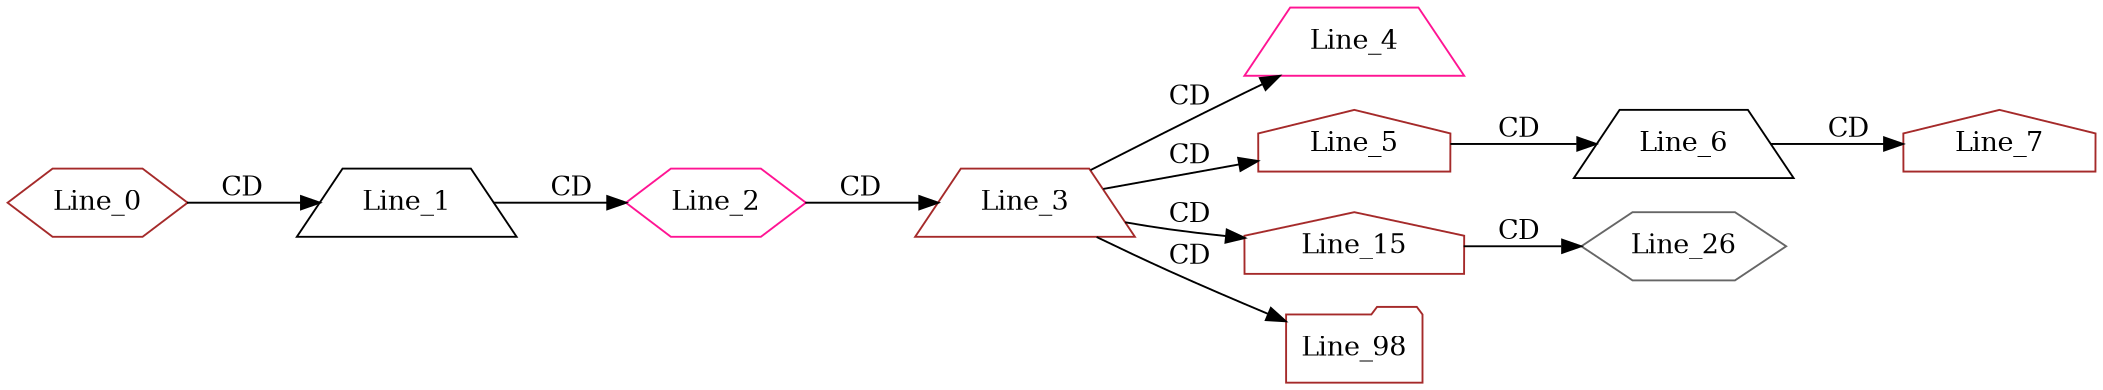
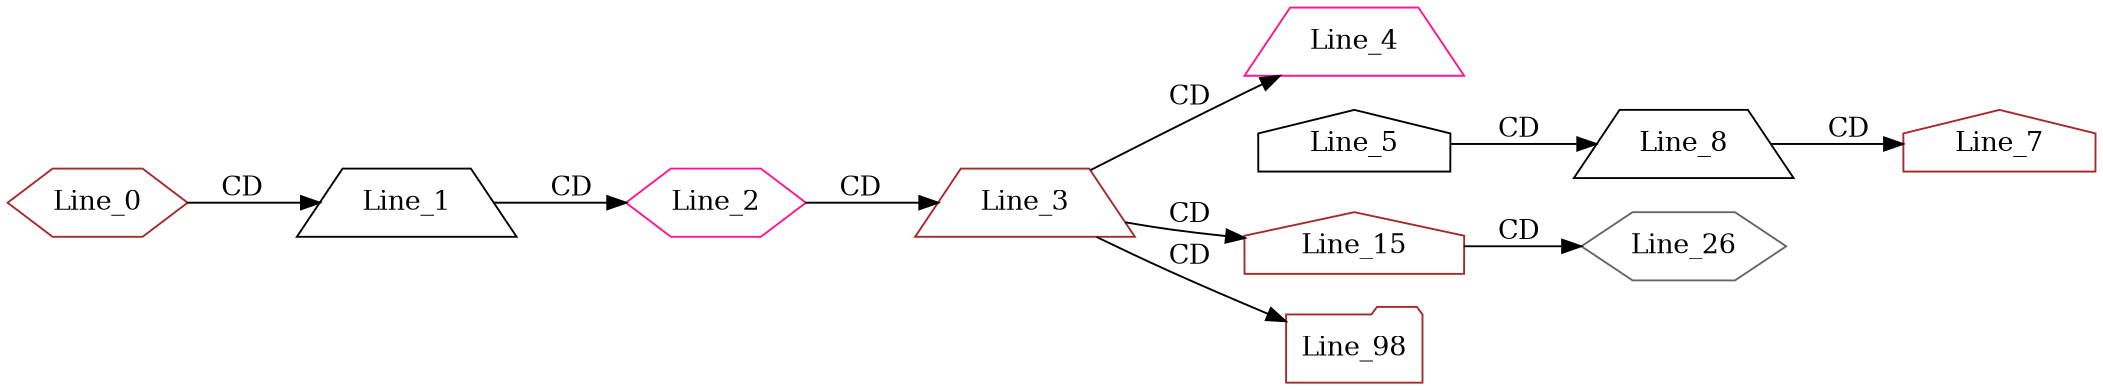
node "Line_5": color brown -> black
node "Line_6": label "Line_6" -> "Line_8"
edge "Line_3" -> "Line_5": removed, label "CD"
